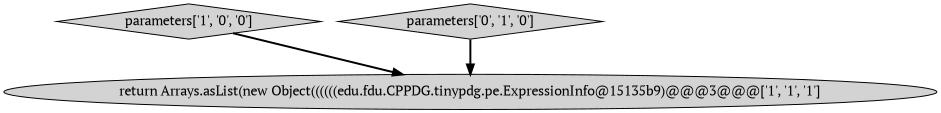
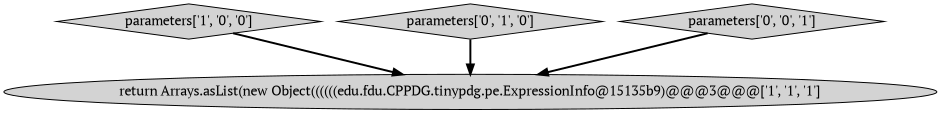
node "parameters['0', '0', '1']": added
